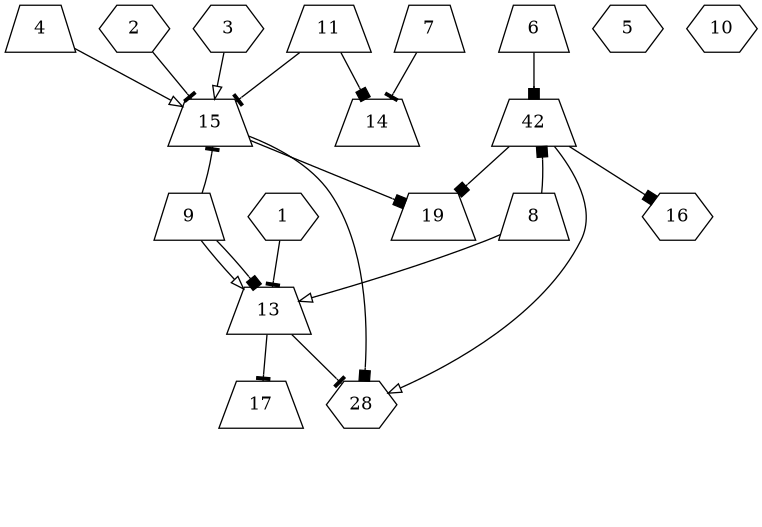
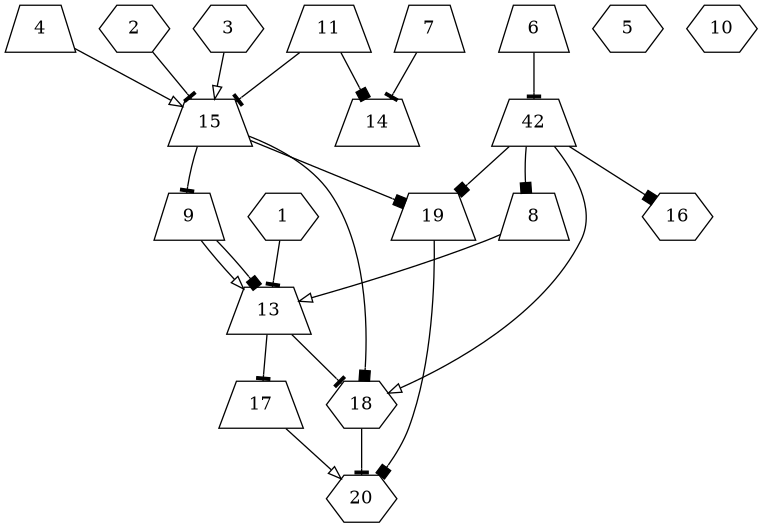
edge "6" -> "42": arrowhead box -> tee
edge "9" -> "15": reversed
edge "8" -> "42": reversed
node "28": label "28" -> "18"
node "20": added
